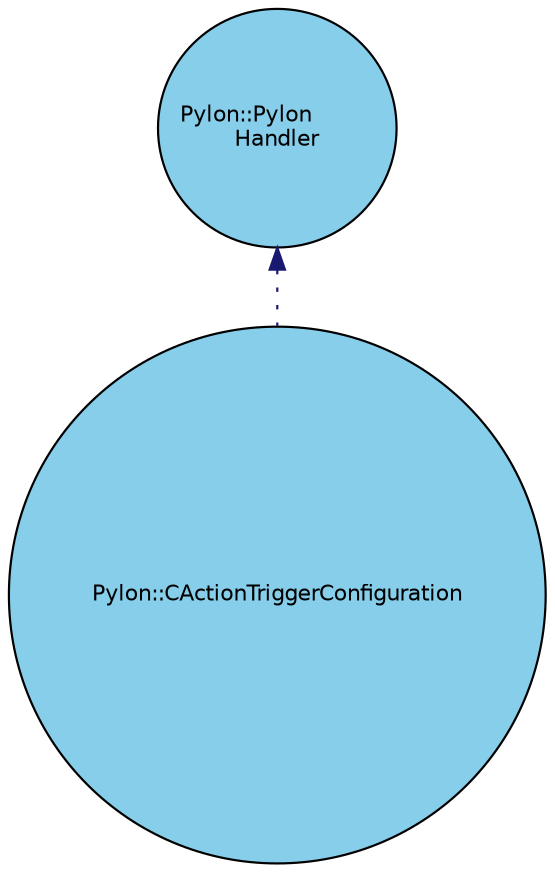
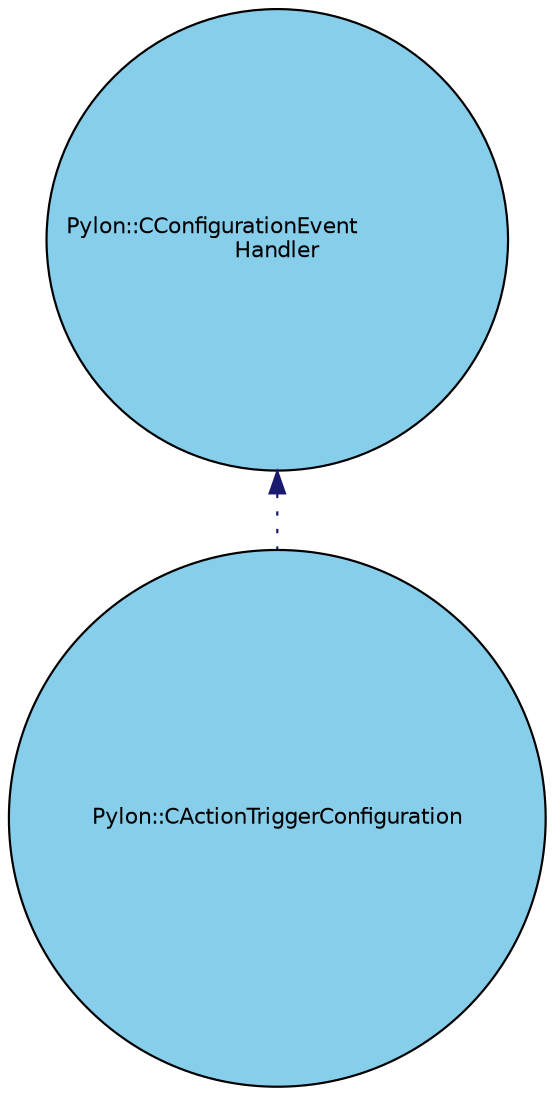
node "Pylon::Pylon Handler": label "Pylon::Pylon Handler" -> "Pylon::CConfigurationEvent Handler"
